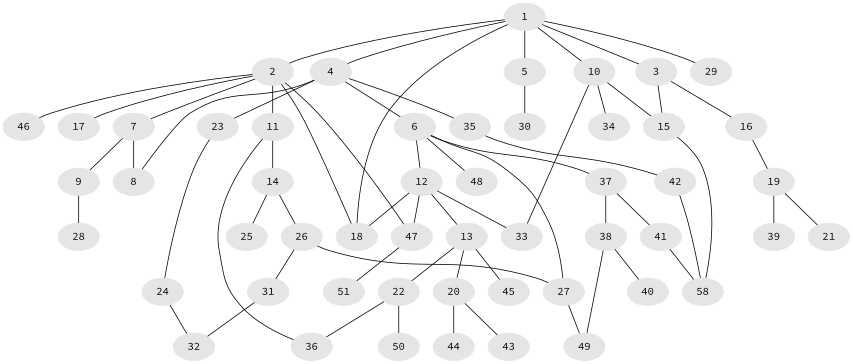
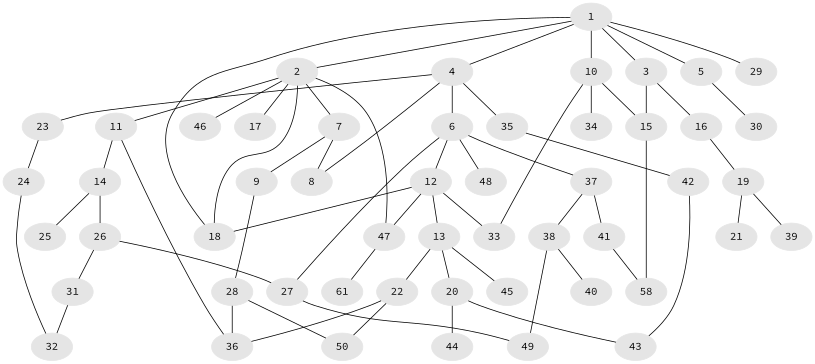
edge "42" -- "58": now "42" -- "43"
node "51": label "51" -> "61"
edge "28" -- "36": added
edge "28" -- "50": added
